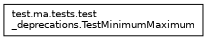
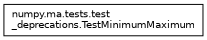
node "test.ma.tests.test _deprecations.TestMinimumMaximum": label "test.ma.tests.test _deprecations.TestMinimumMaximum" -> "numpy.ma.tests.test _deprecations.TestMinimumMaximum"
